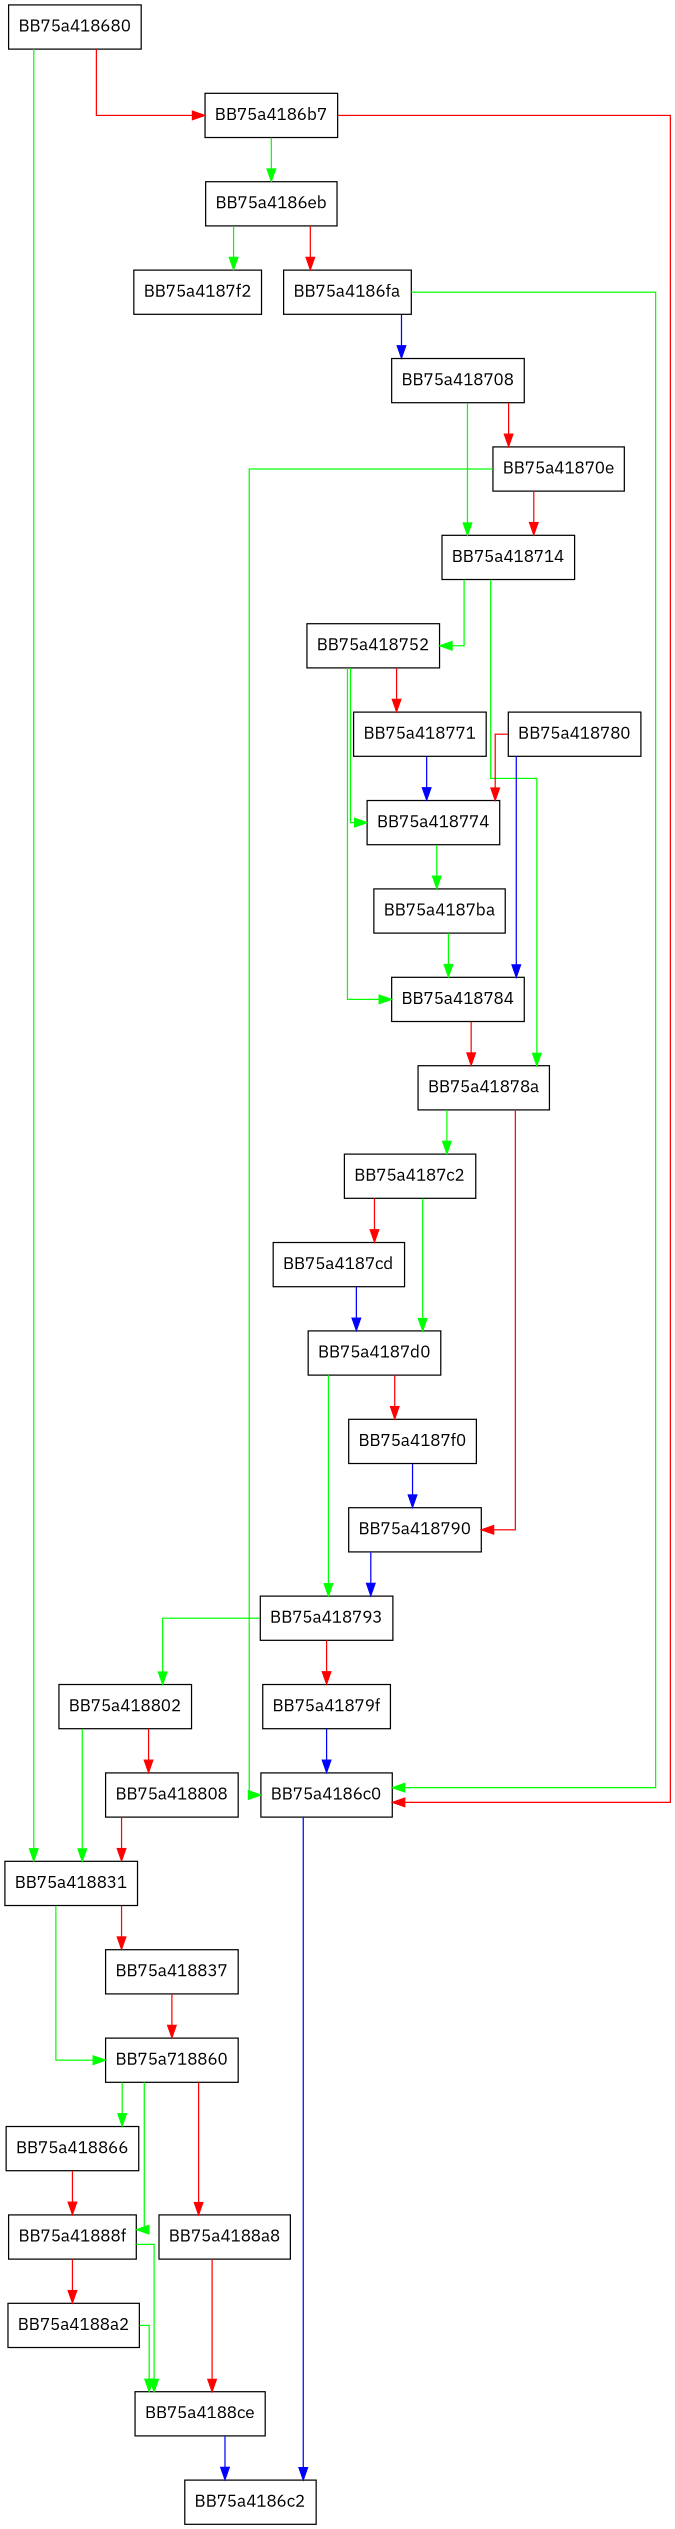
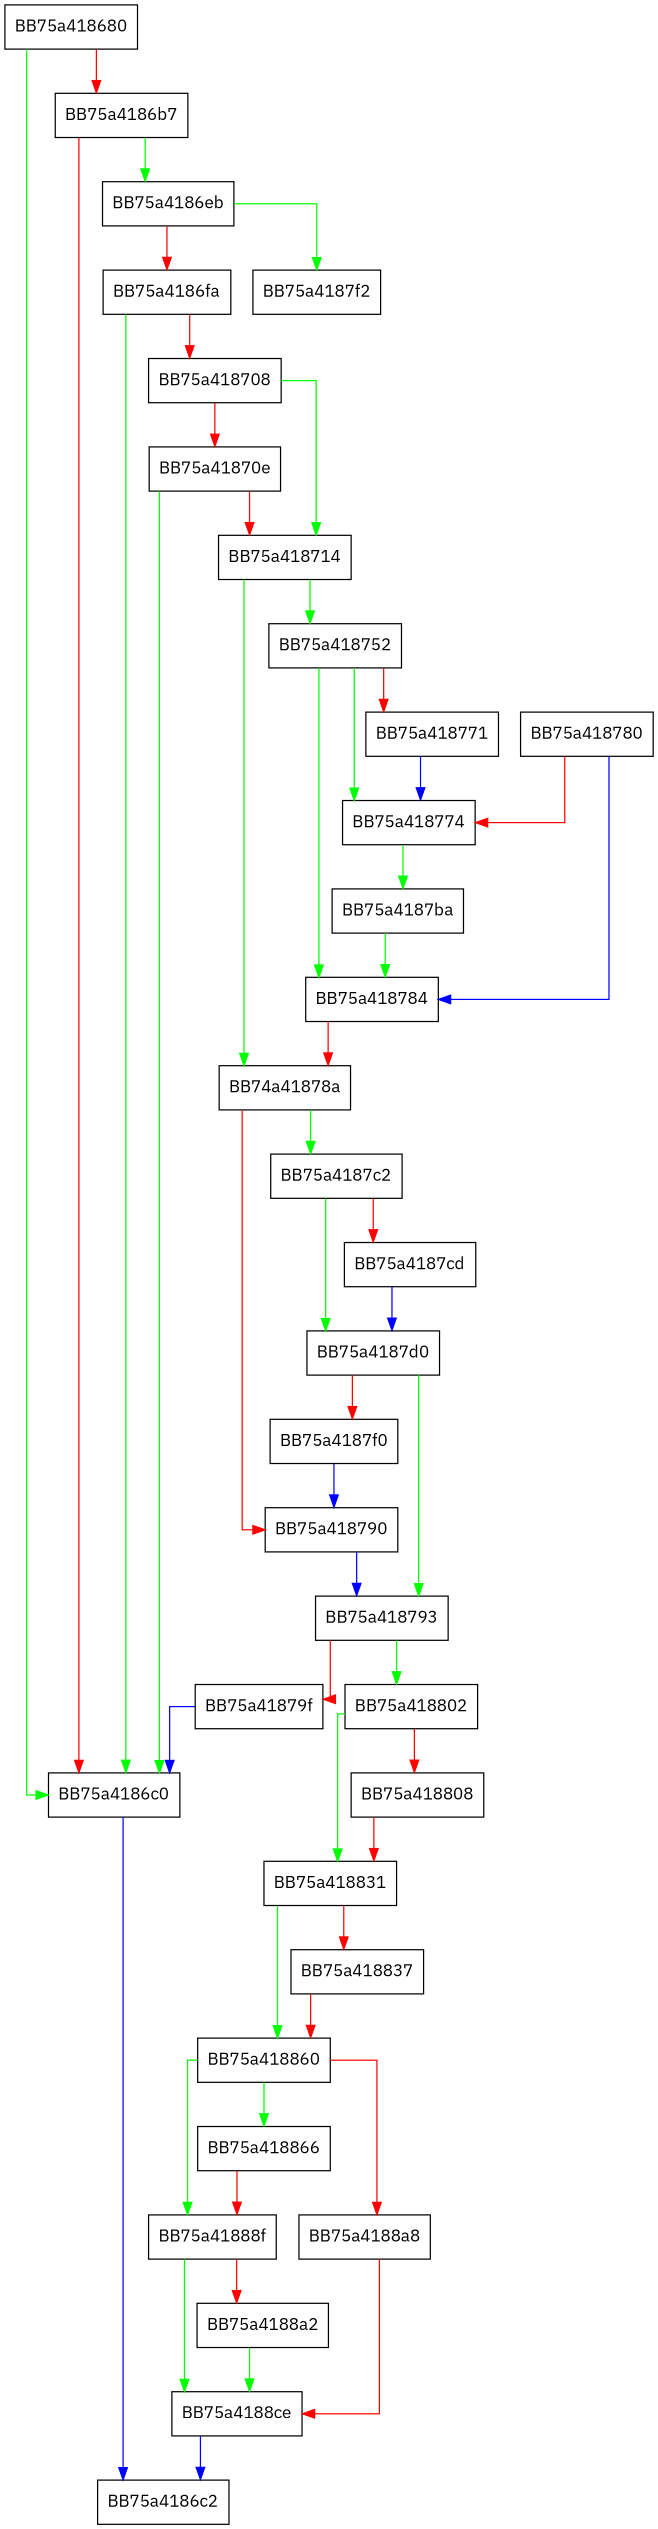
edge "BB75a4186fa" -> "BB75a418708": color blue -> red
edge "BB75a418680" -> "BB75a418831": now "BB75a418680" -> "BB75a4186c0"
node "BB75a41878a": label "BB75a41878a" -> "BB74a41878a"
node "BB75a718860": label "BB75a718860" -> "BB75a418860"
